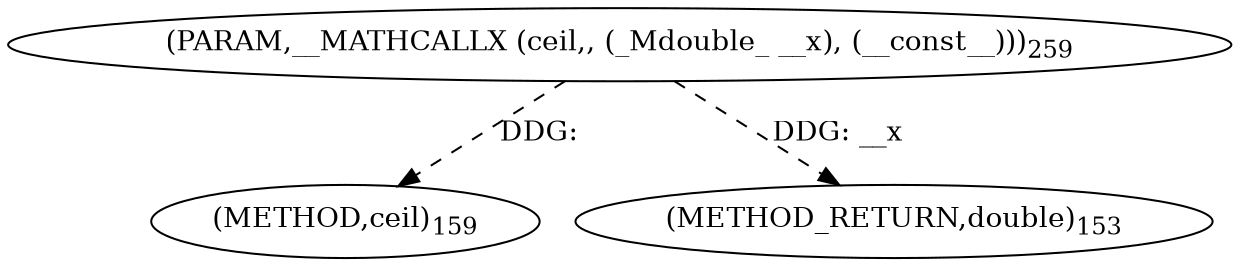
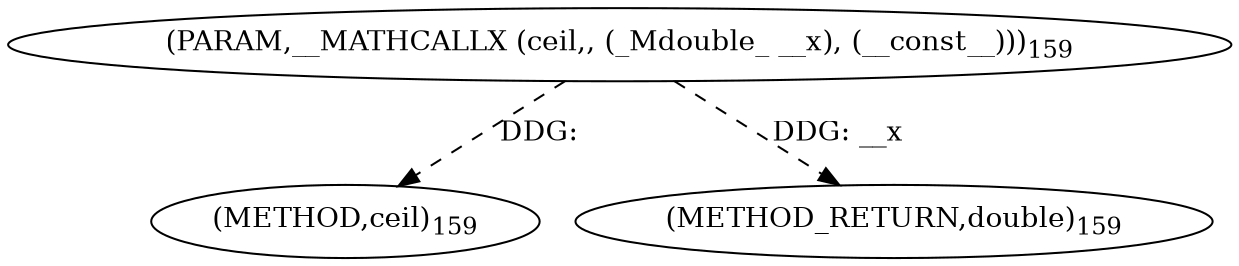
node "(PARAM,__MATHCALLX (ceil,, (_Mdouble_ __x), (__const__)))": text "259" -> "159"
node "(METHOD_RETURN,double)": text "153" -> "159"
